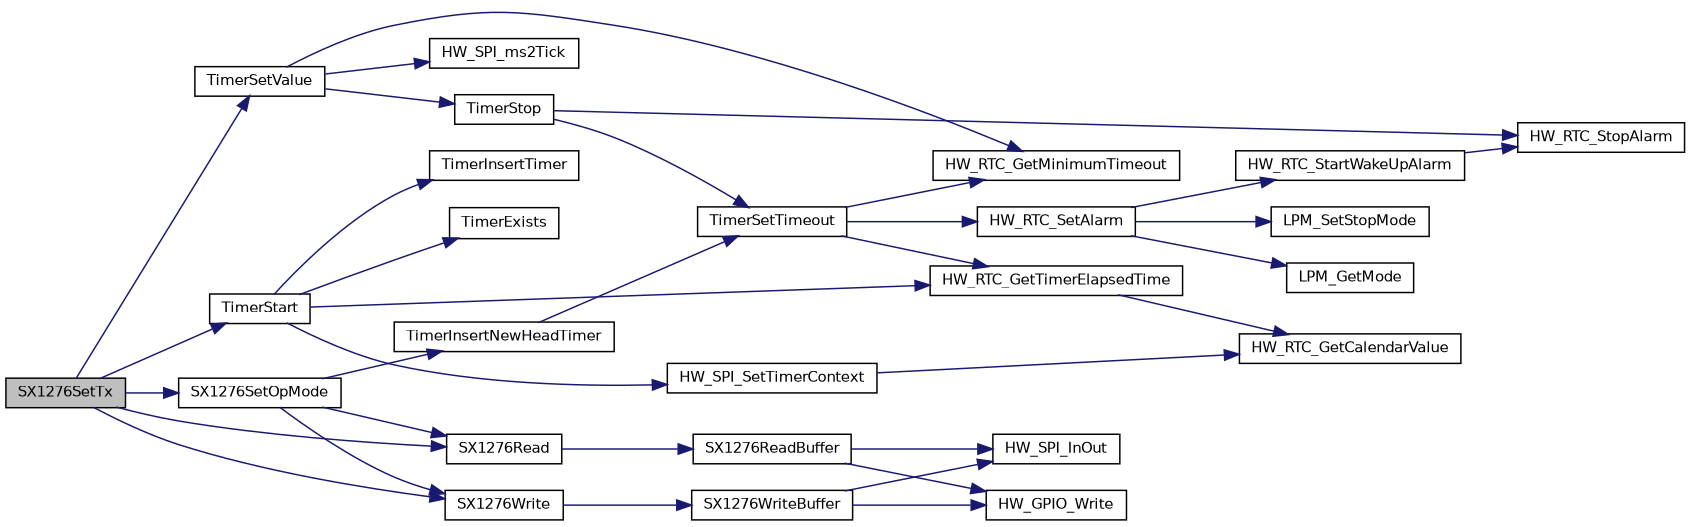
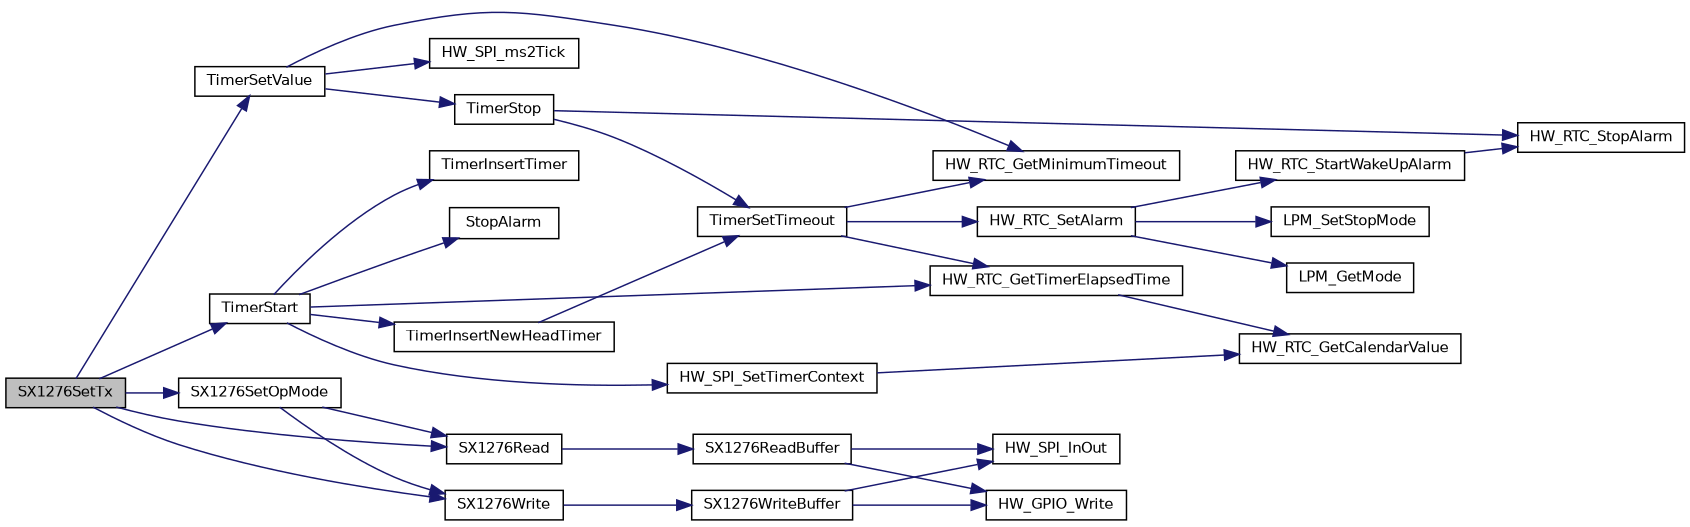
node "TimerExists": label "TimerExists" -> "StopAlarm"
edge "SX1276SetOpMode" -> "TimerInsertNewHeadTimer": now "TimerStart" -> "TimerInsertNewHeadTimer"
